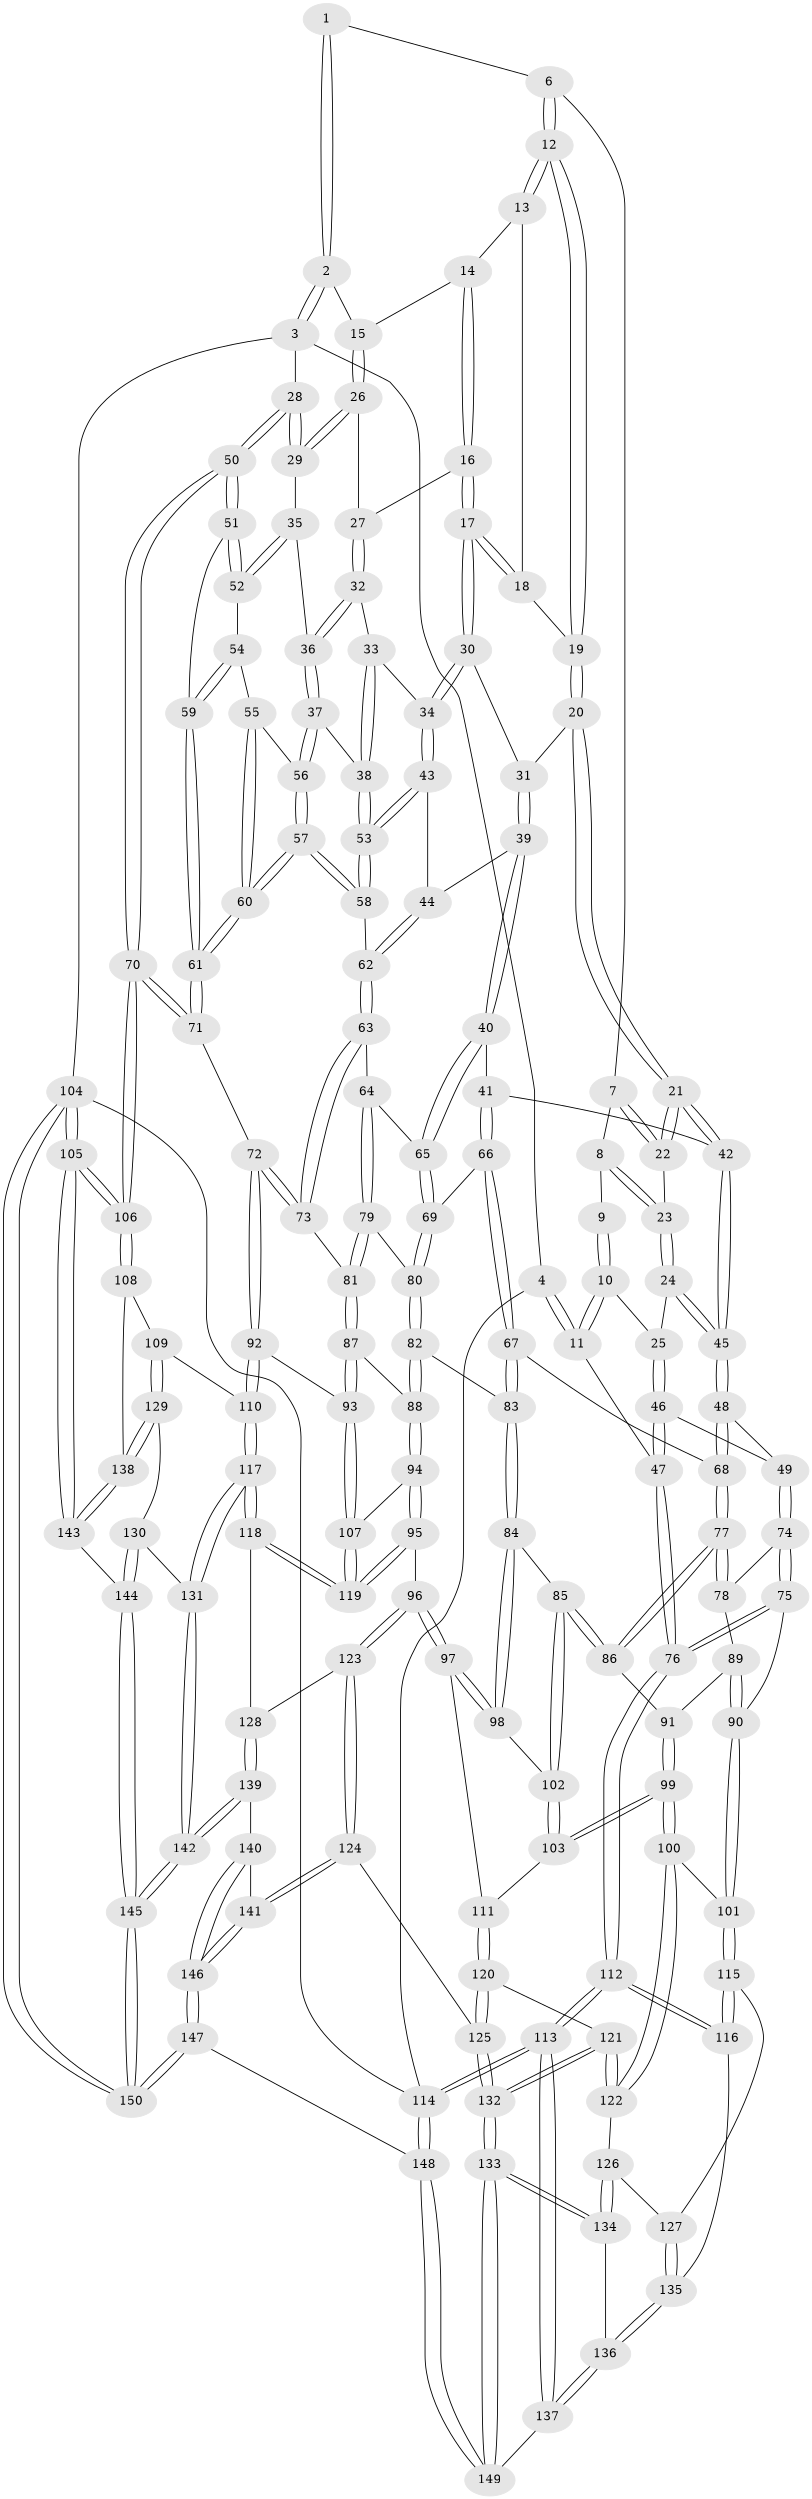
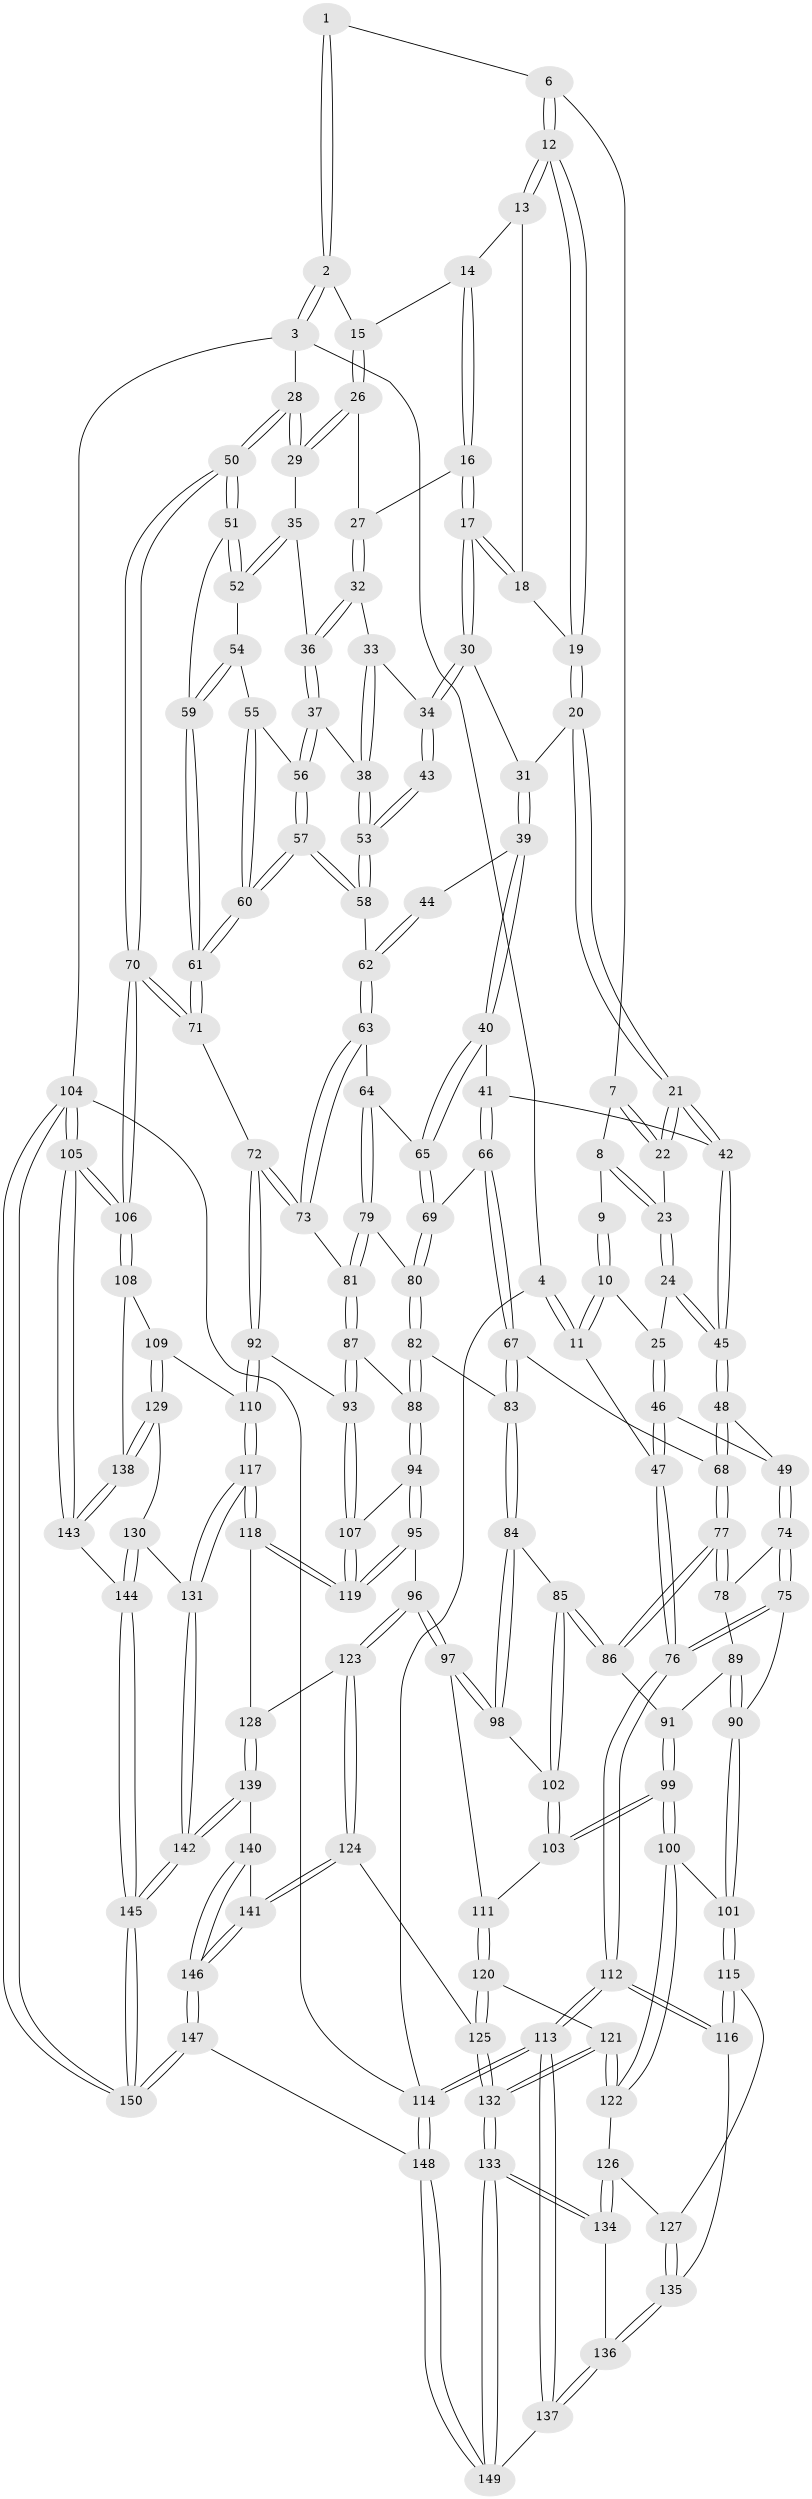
edge "43" -- "44": removed
